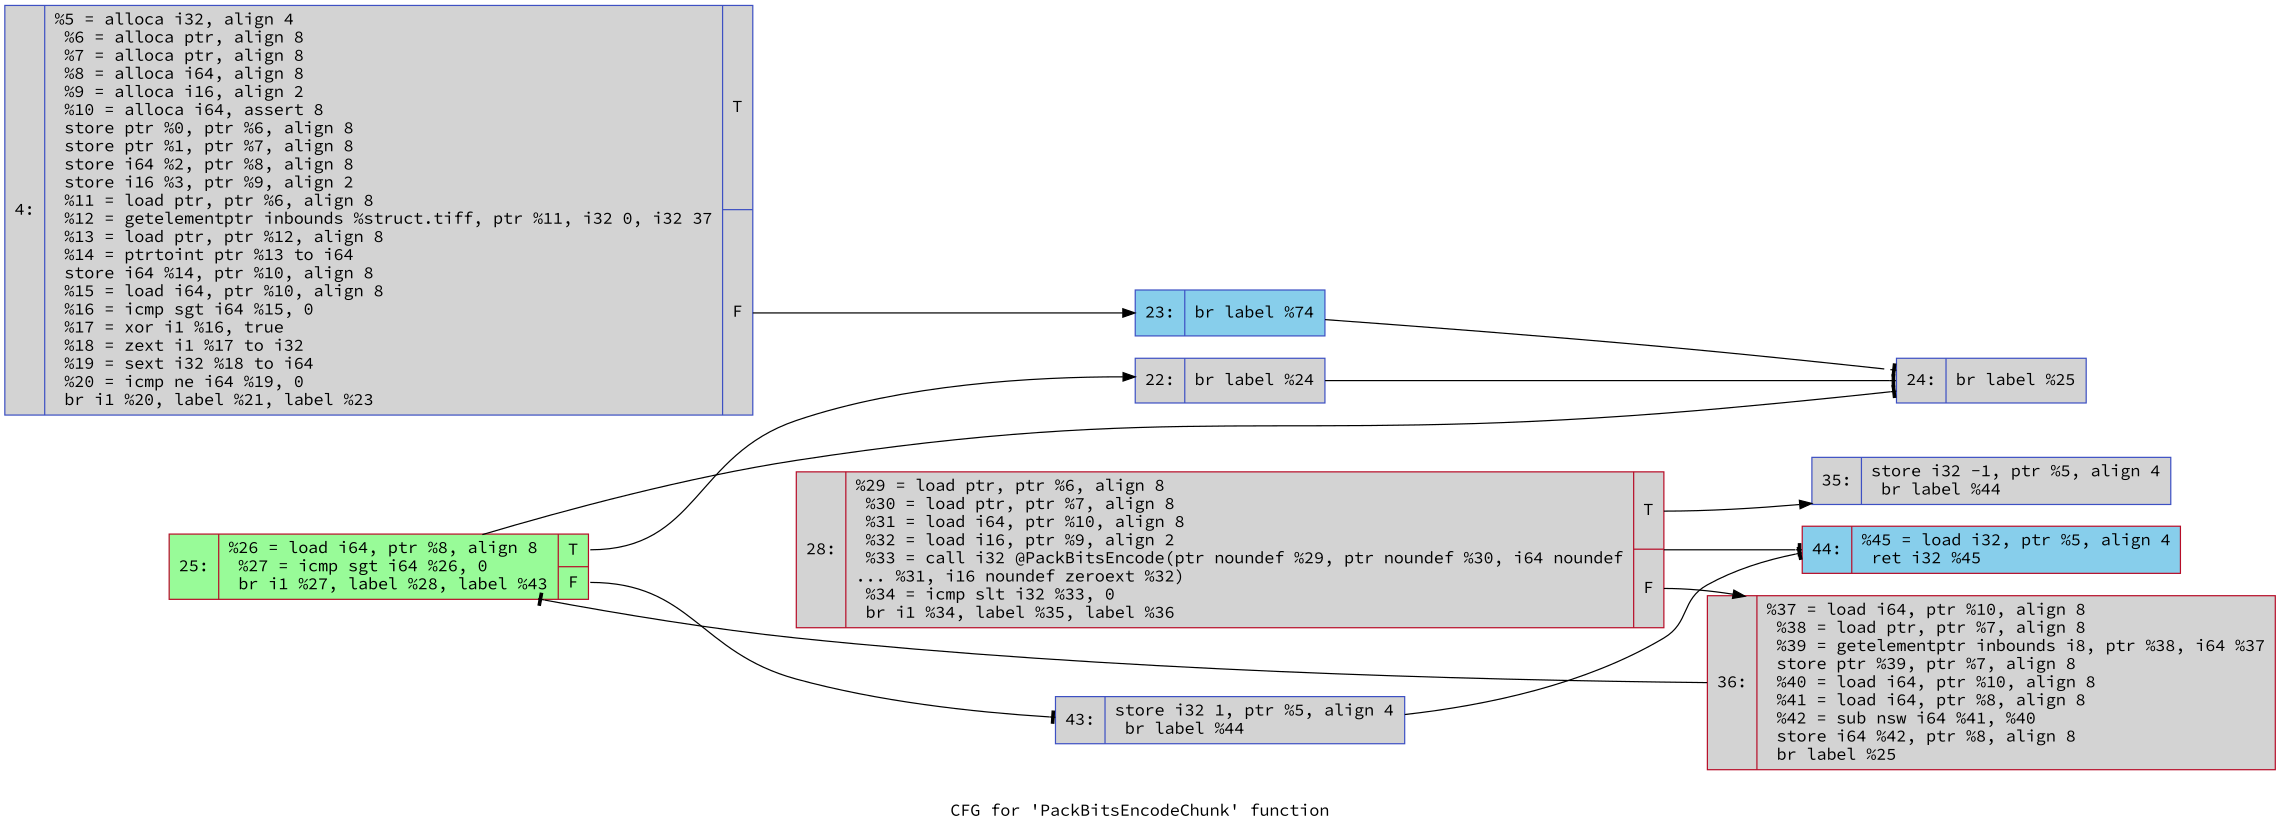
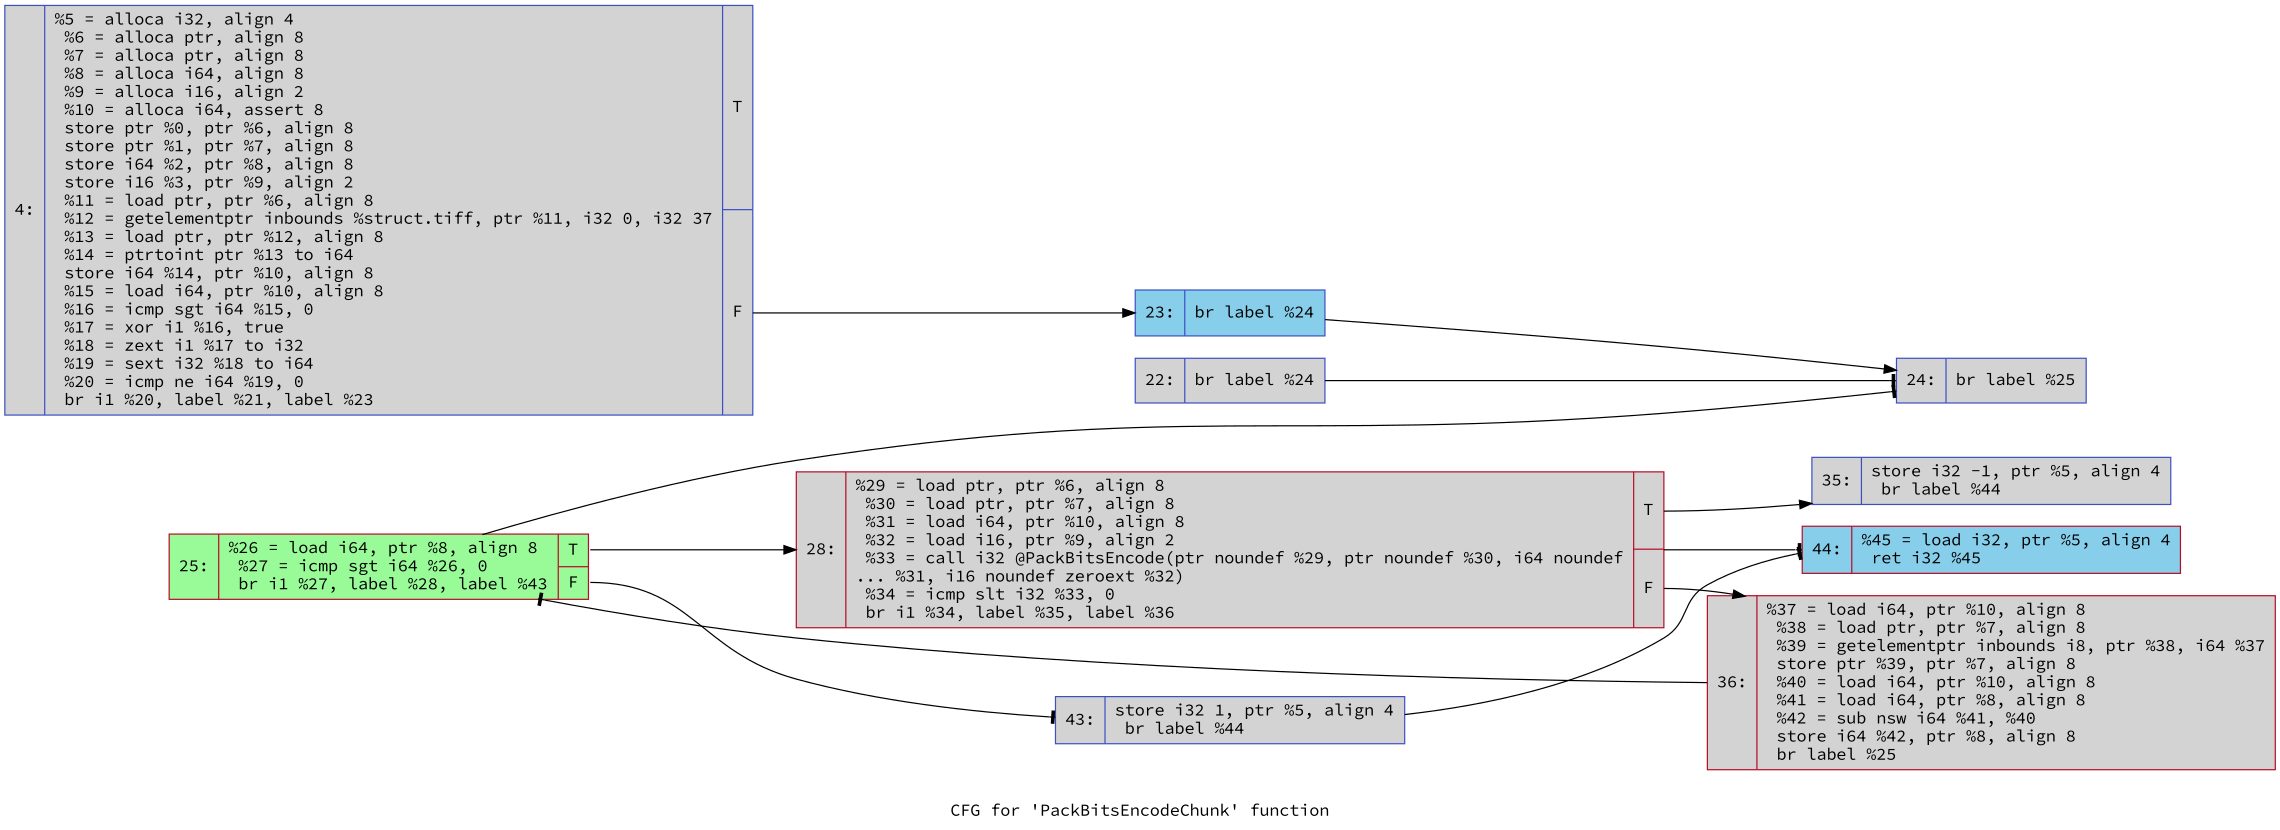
node "23:": text "br label %74" -> "br label %24"
edge "23:" -> "24:": arrowhead tee -> normal
edge "25:" -> "22:": now "25:" -> "28:"
